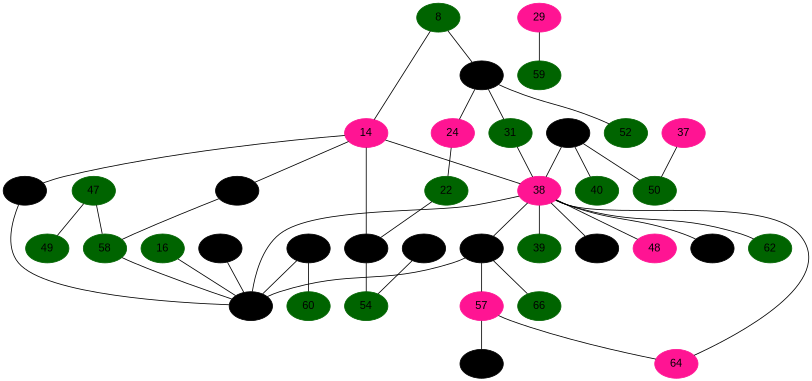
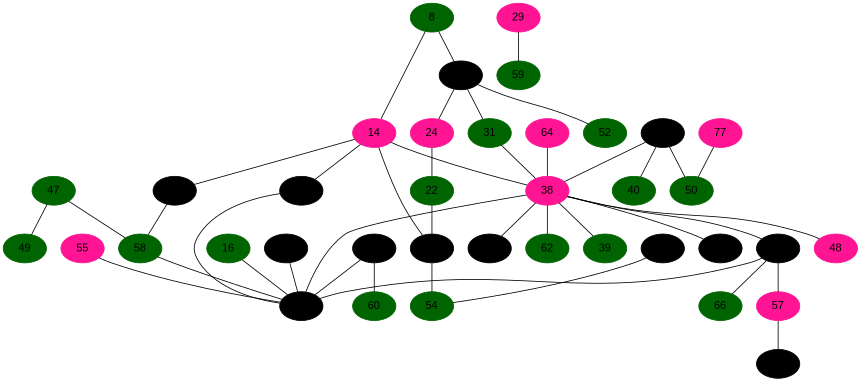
node "37": label "37" -> "77"
node "55": added
edge "57" -- "64": removed
